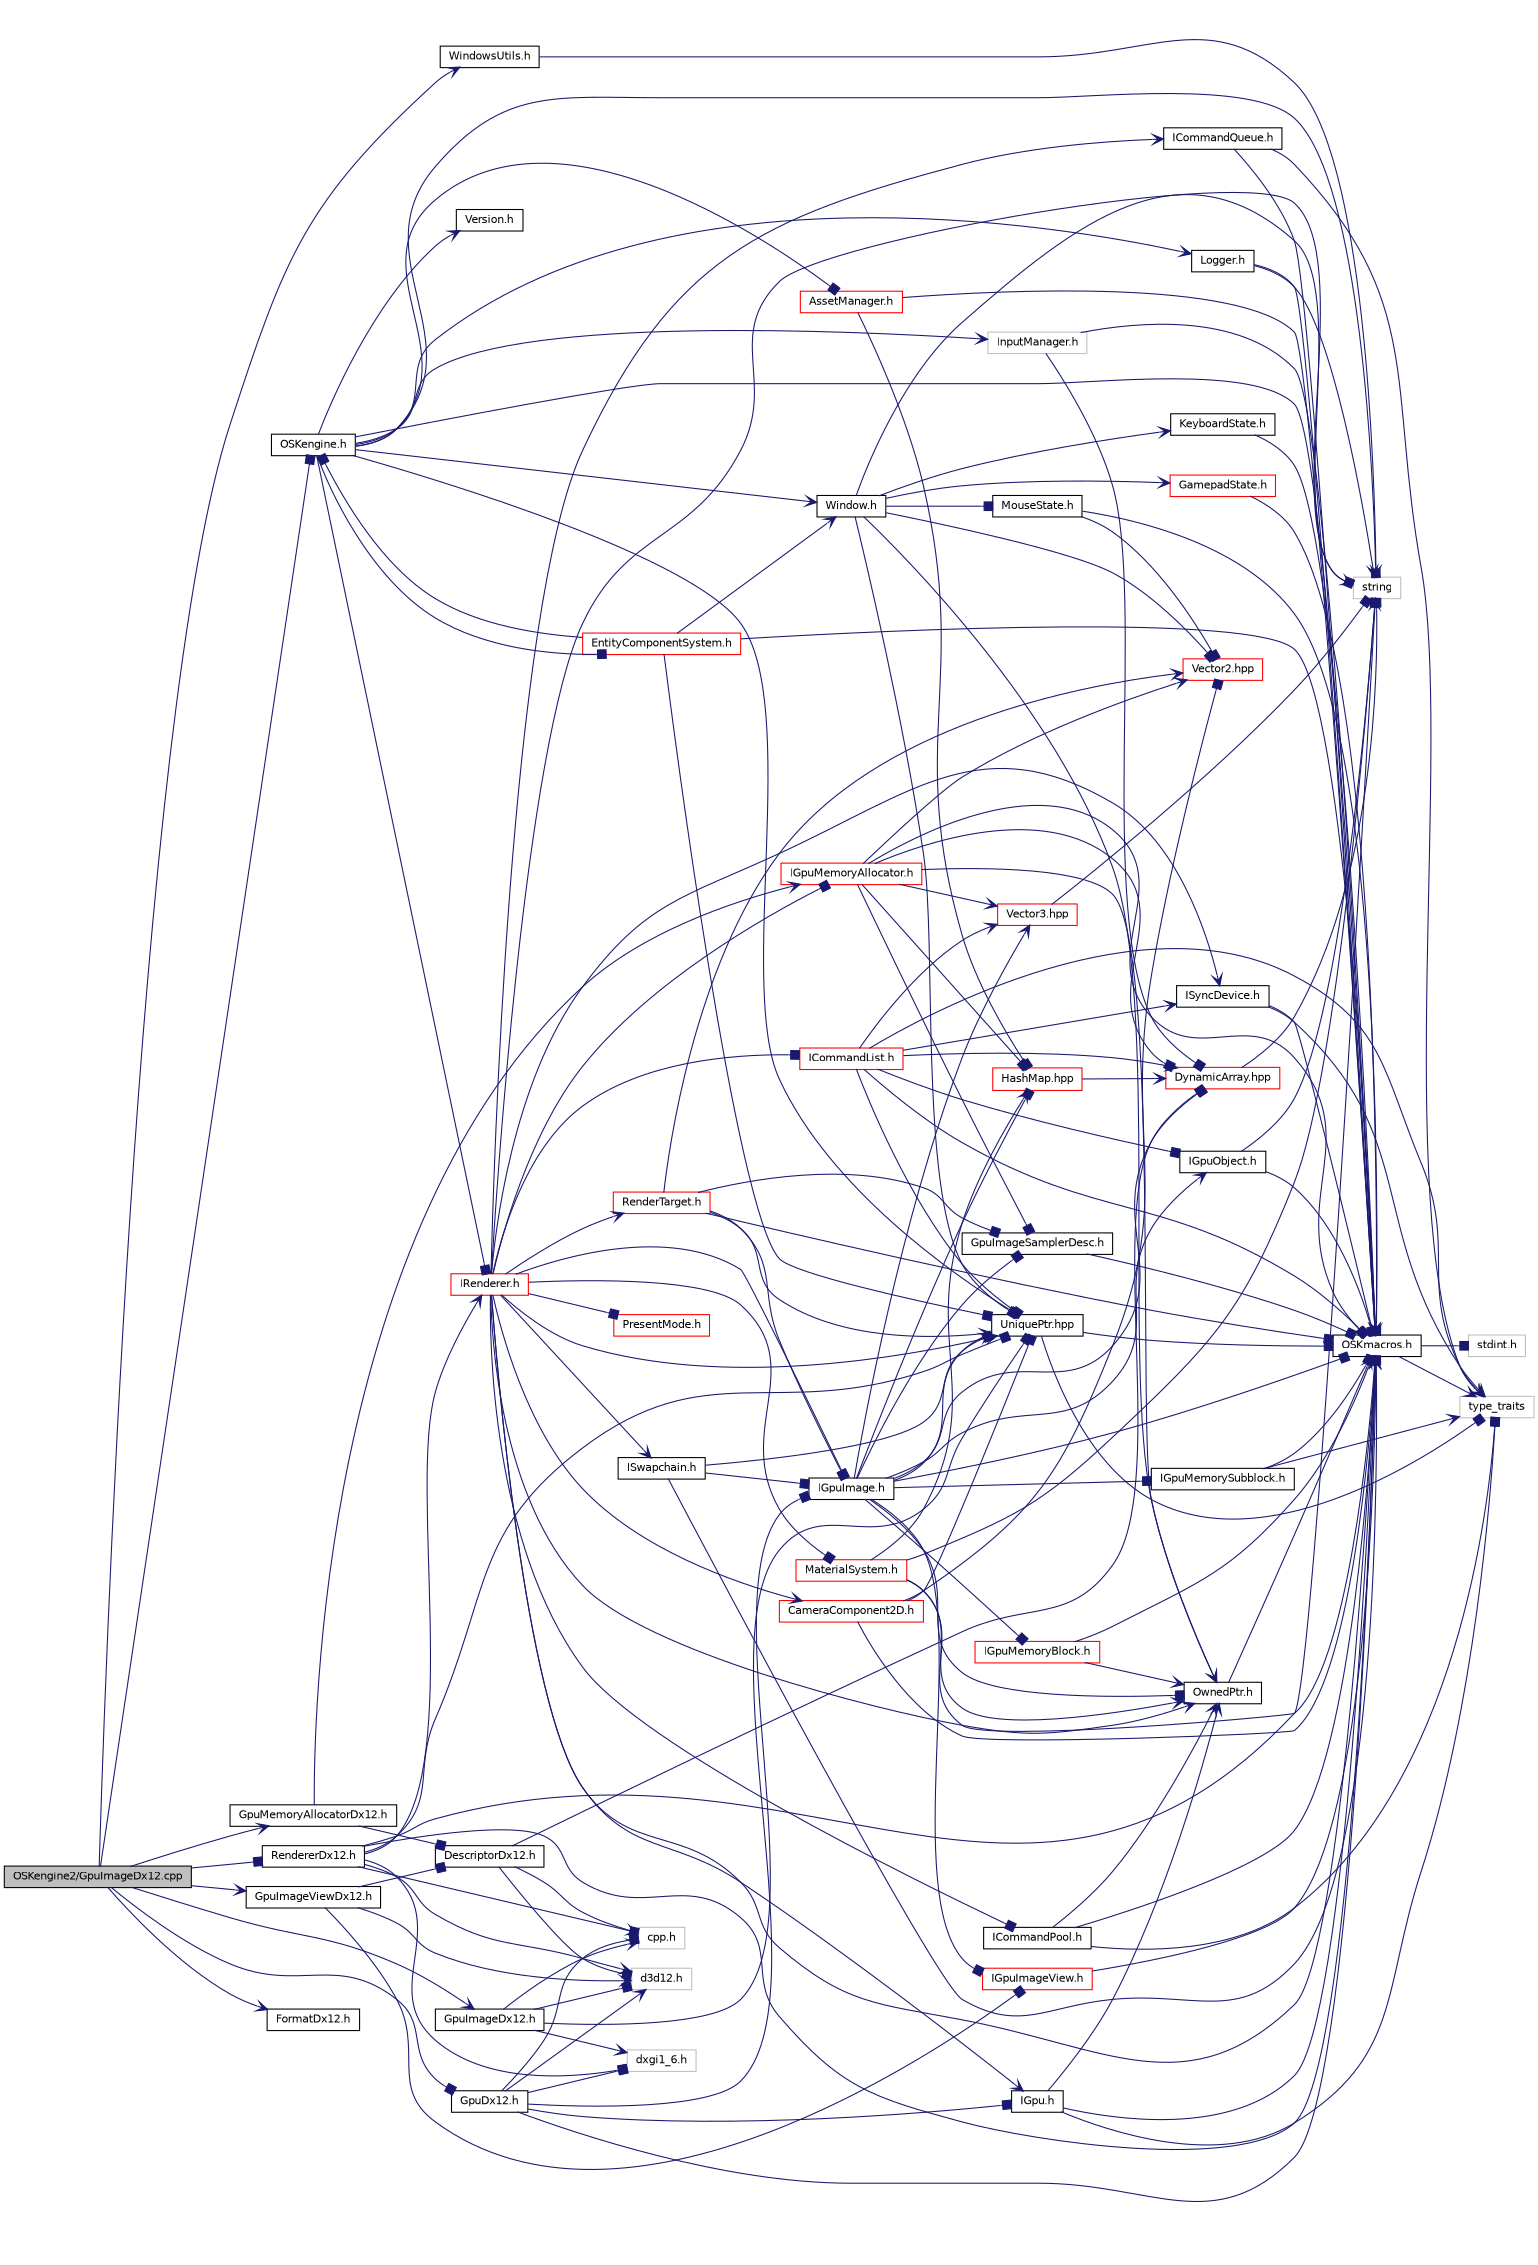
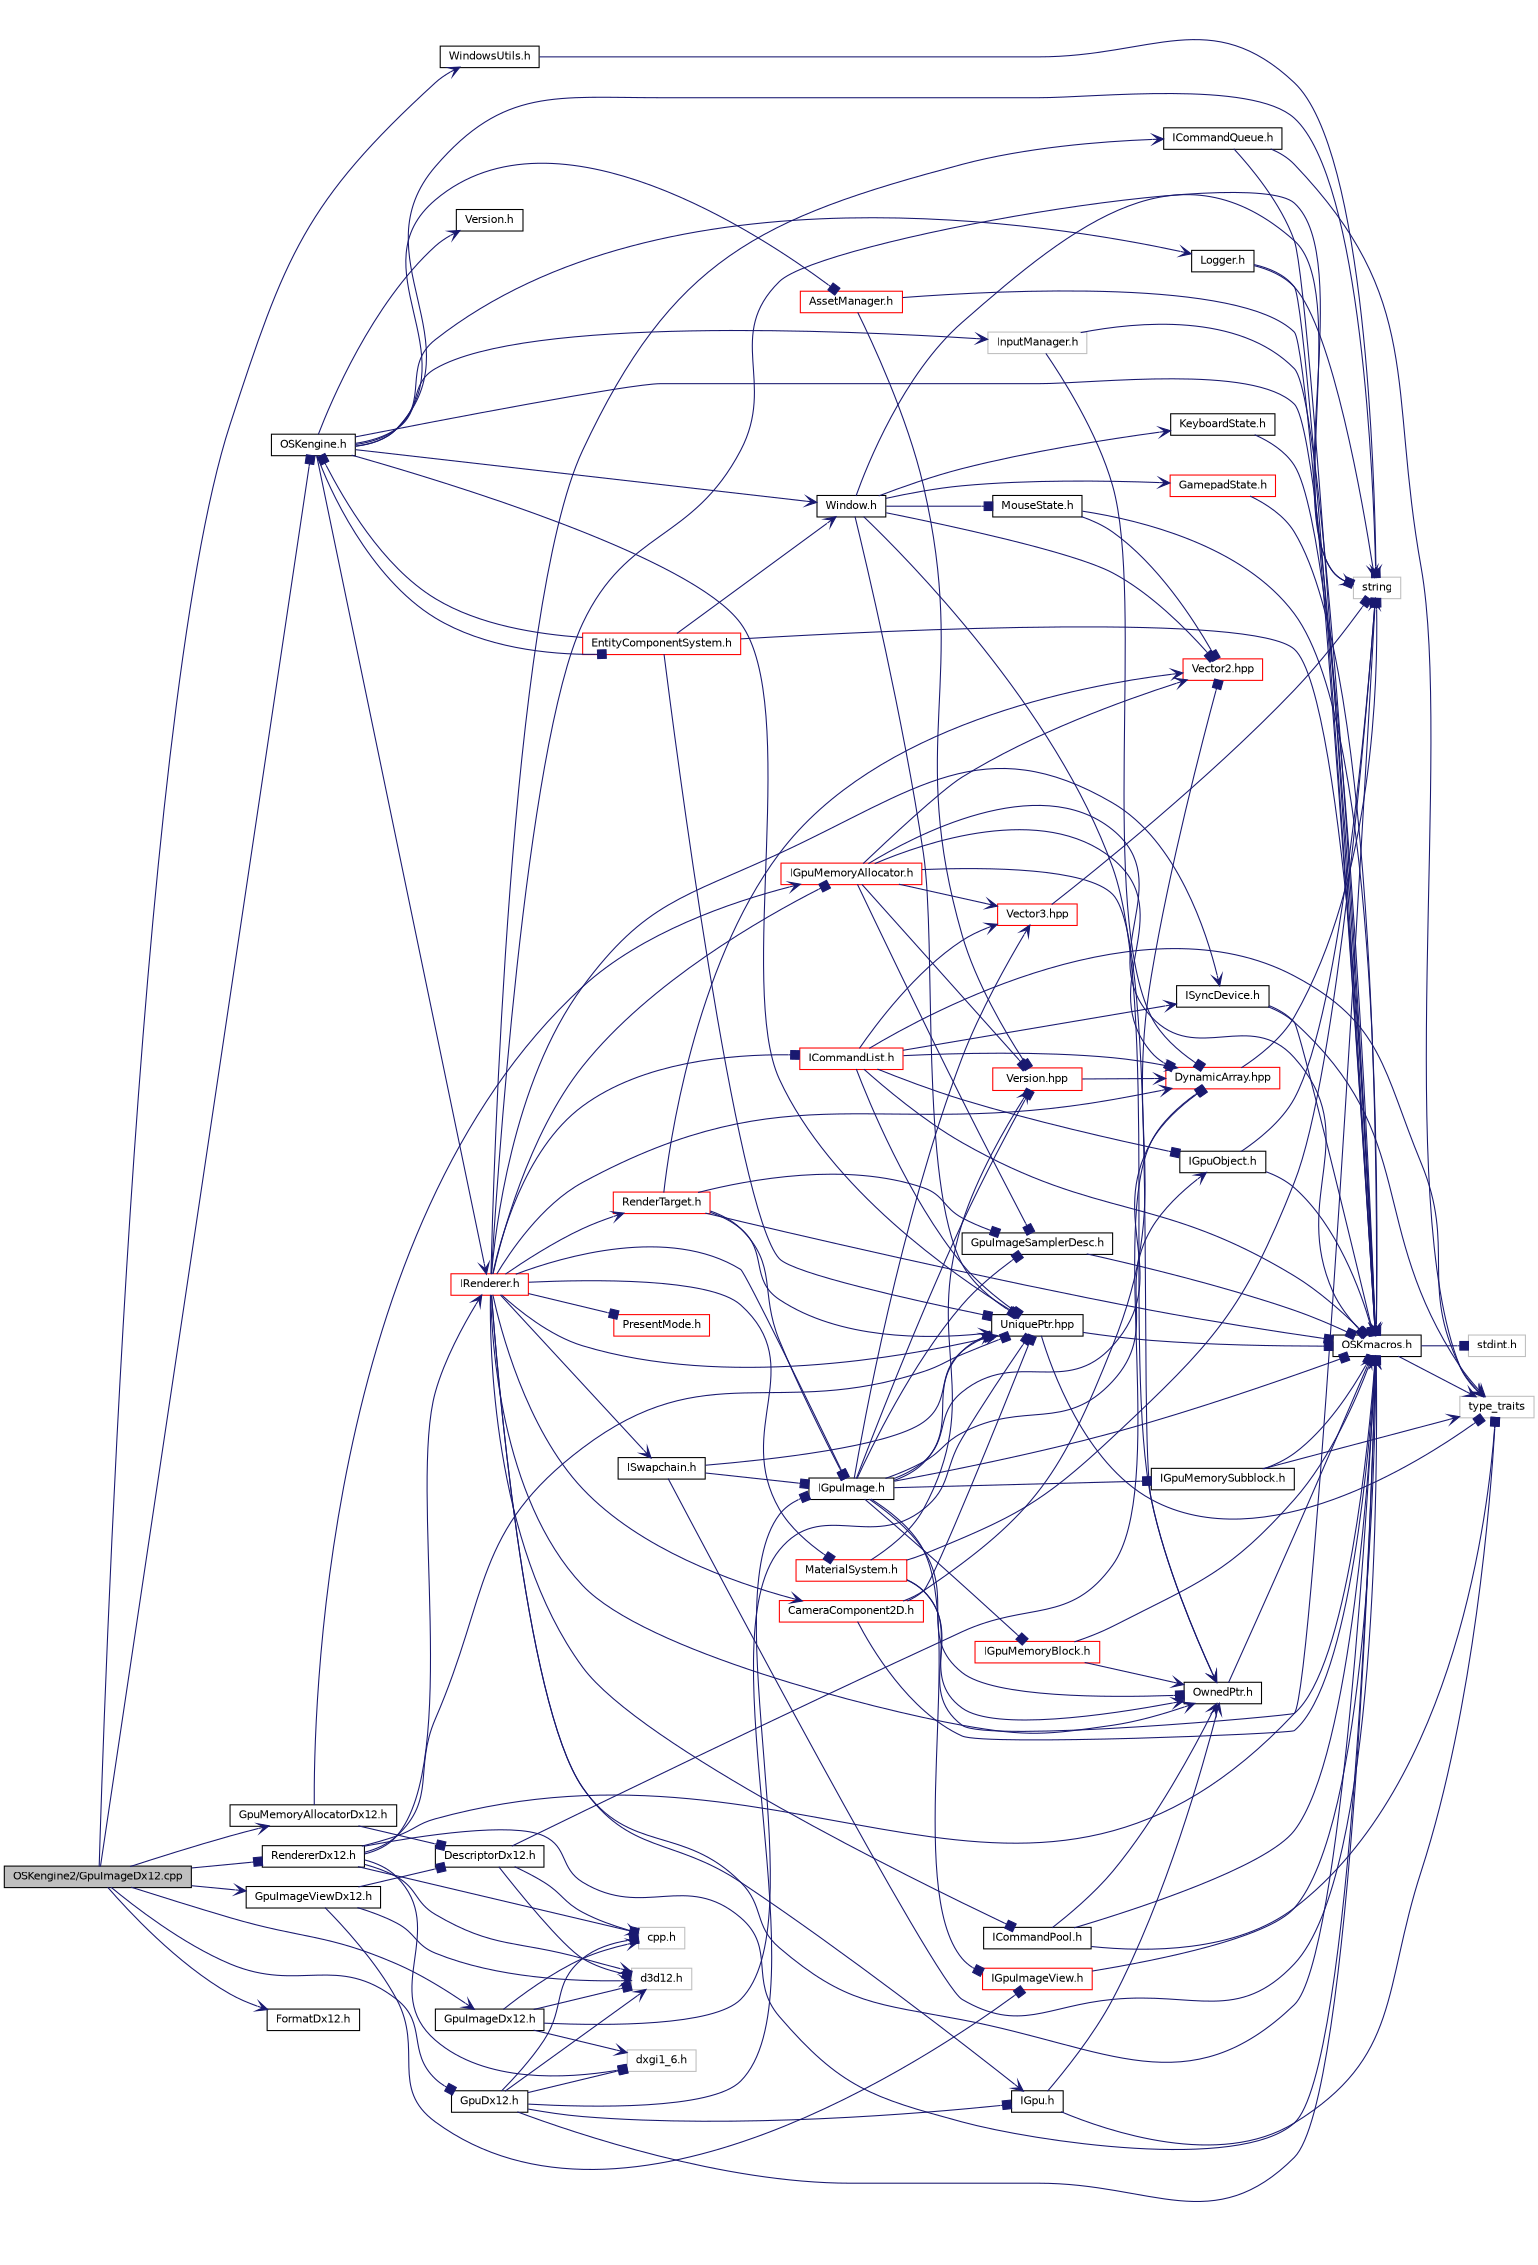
edge "OSKengine.h" -> "IRenderer.h": arrowhead box -> vee
node "HashMap.hpp": label "HashMap.hpp" -> "Version.hpp"
edge "IRenderer.h" -> "DynamicArray.hpp": added
edge "IGpu.h" -> "OSKmacros.h": removed
